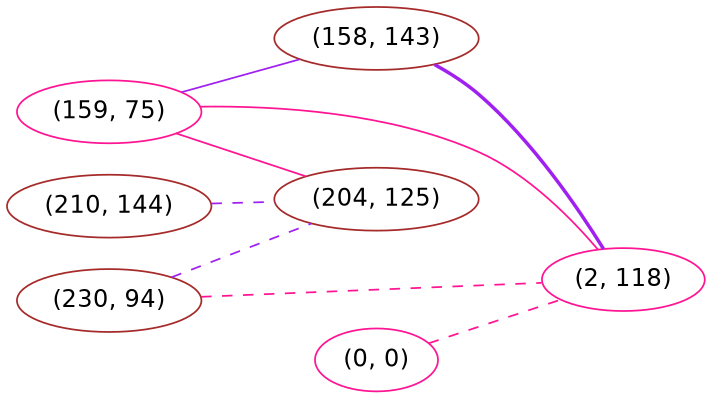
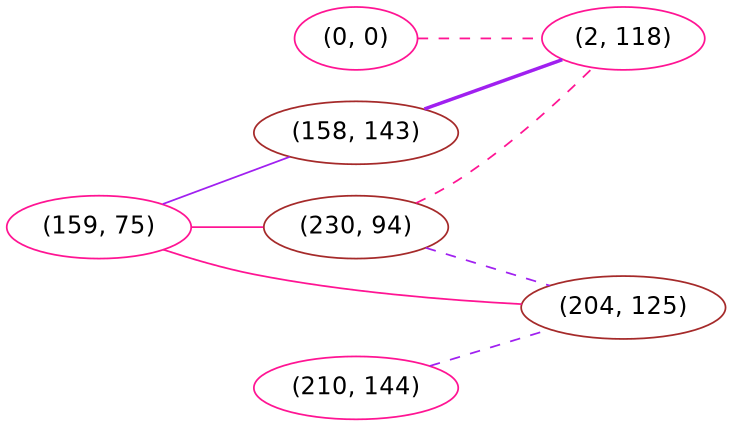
edge "(159, 75)" -- "(2, 118)": now "(159, 75)" -- "(230, 94)"
node "(210, 144)": color brown -> deeppink
